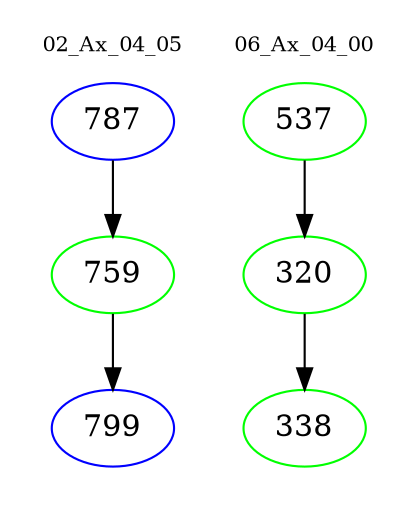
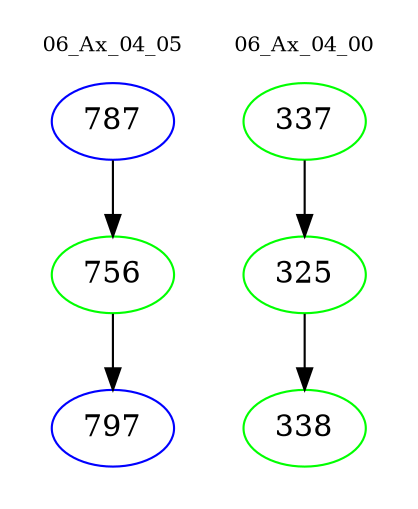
cluster "02_Ax_04_05": label "02_Ax_04_05" -> "06_Ax_04_05"
node "537": label "537" -> "337"
node "759": label "759" -> "756"
node "320": label "320" -> "325"
node "799": label "799" -> "797"
